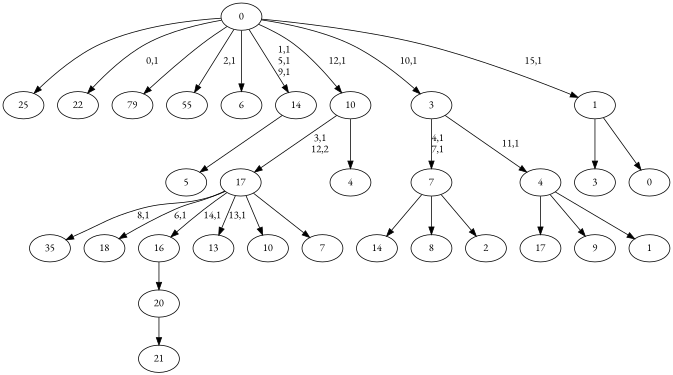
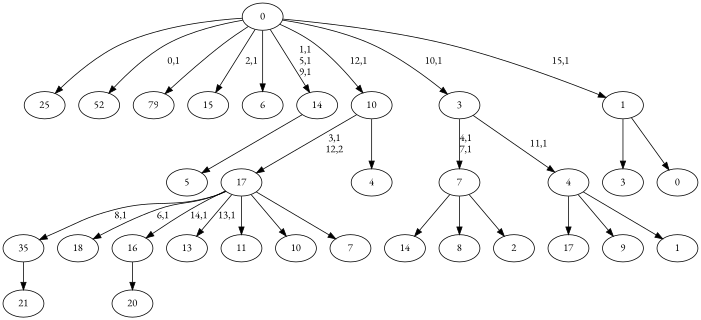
node "22": label "22" -> "52"
node "55": label "55" -> "15"
node "11": added
edge "20" -> "21": now "35" -> "21"
